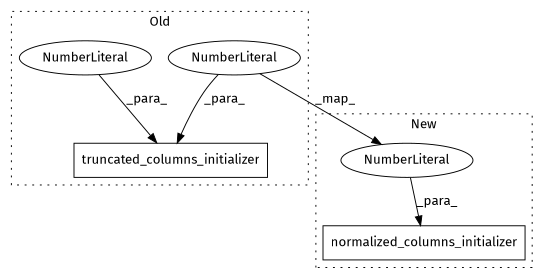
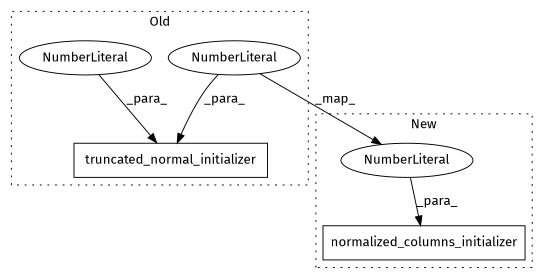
node "truncated_columns_initializer": label "truncated_columns_initializer" -> "truncated_normal_initializer"
